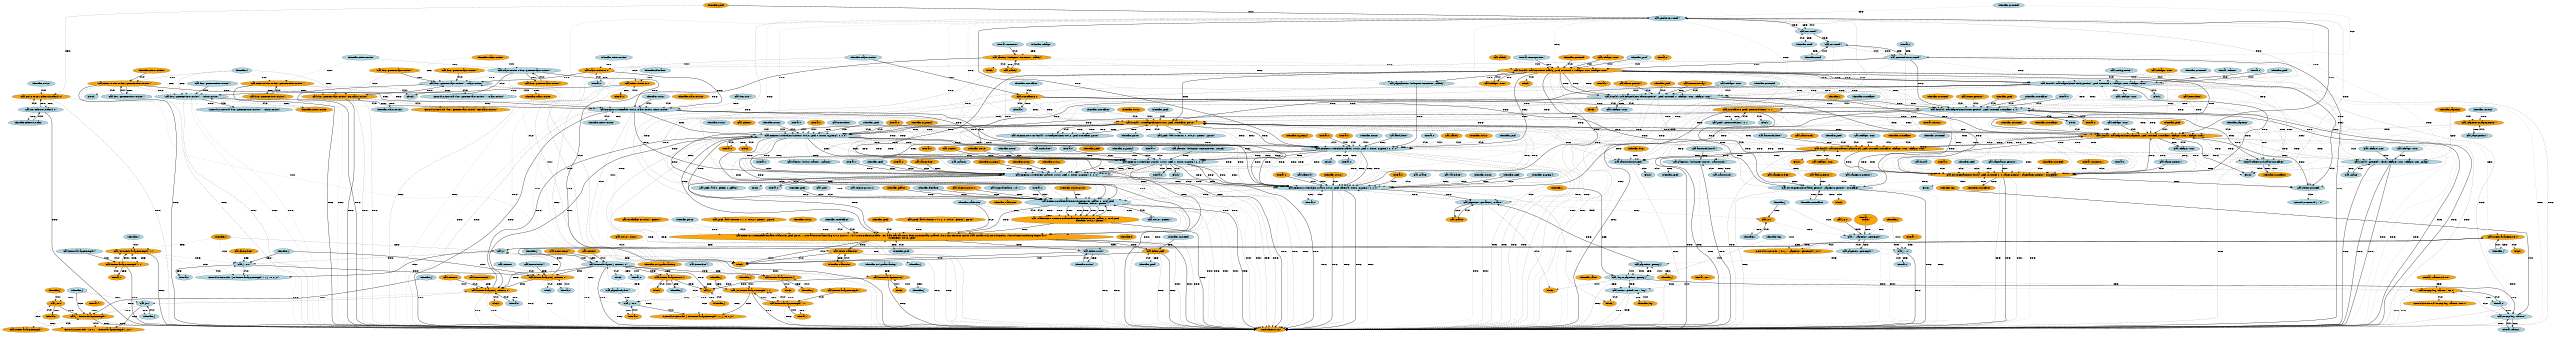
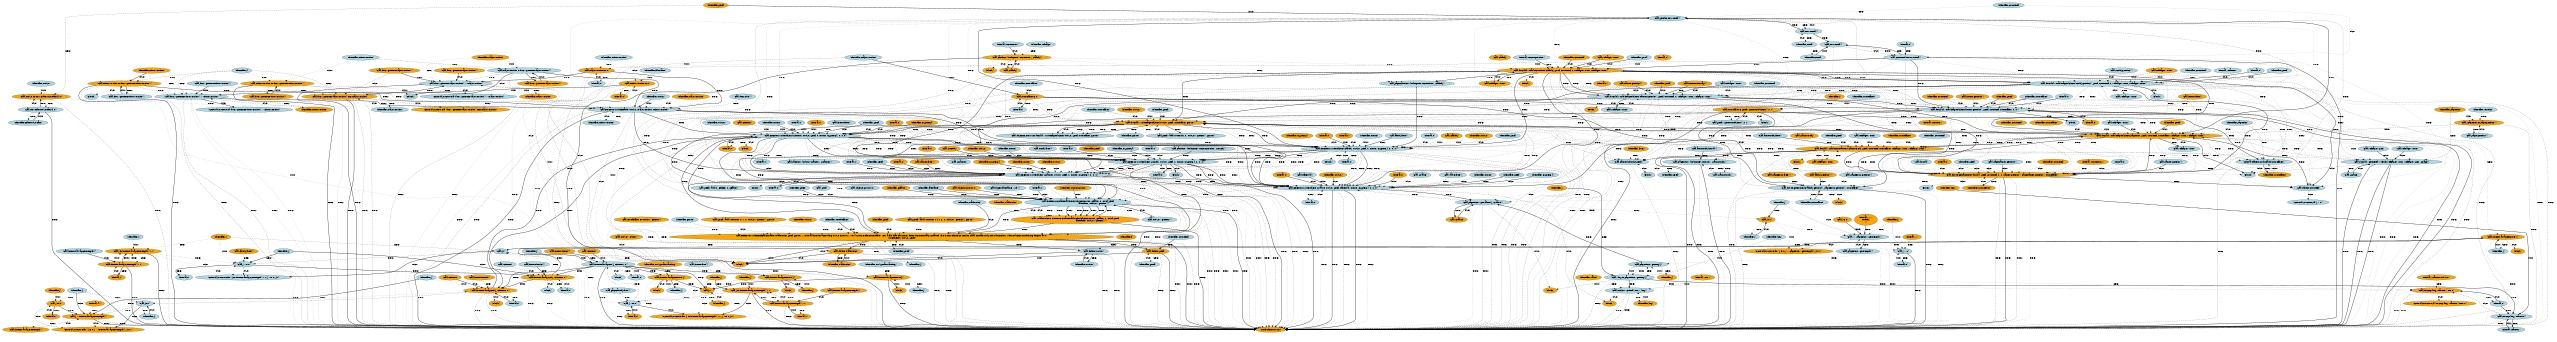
edge "(Call,minorVersion = 0)" -> "(Call,doc->getPDFMinorVersion() > minorVersion)": label "DDG: " -> "AST: "
edge "(Call,*pageDict = page.getDict())" -> "(MethodReturn,int)": added, label "DDG:"
